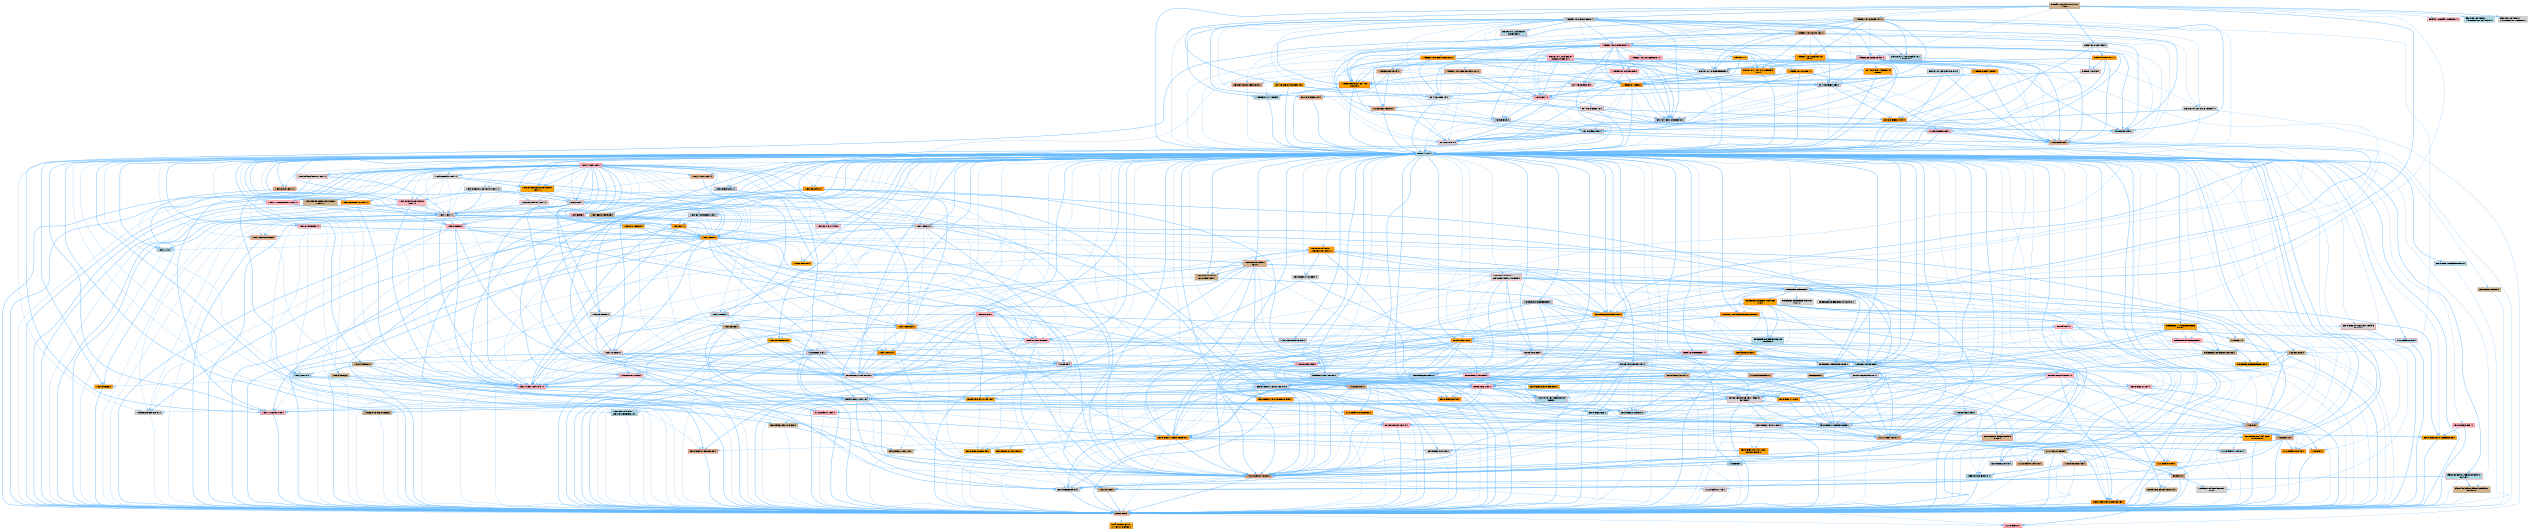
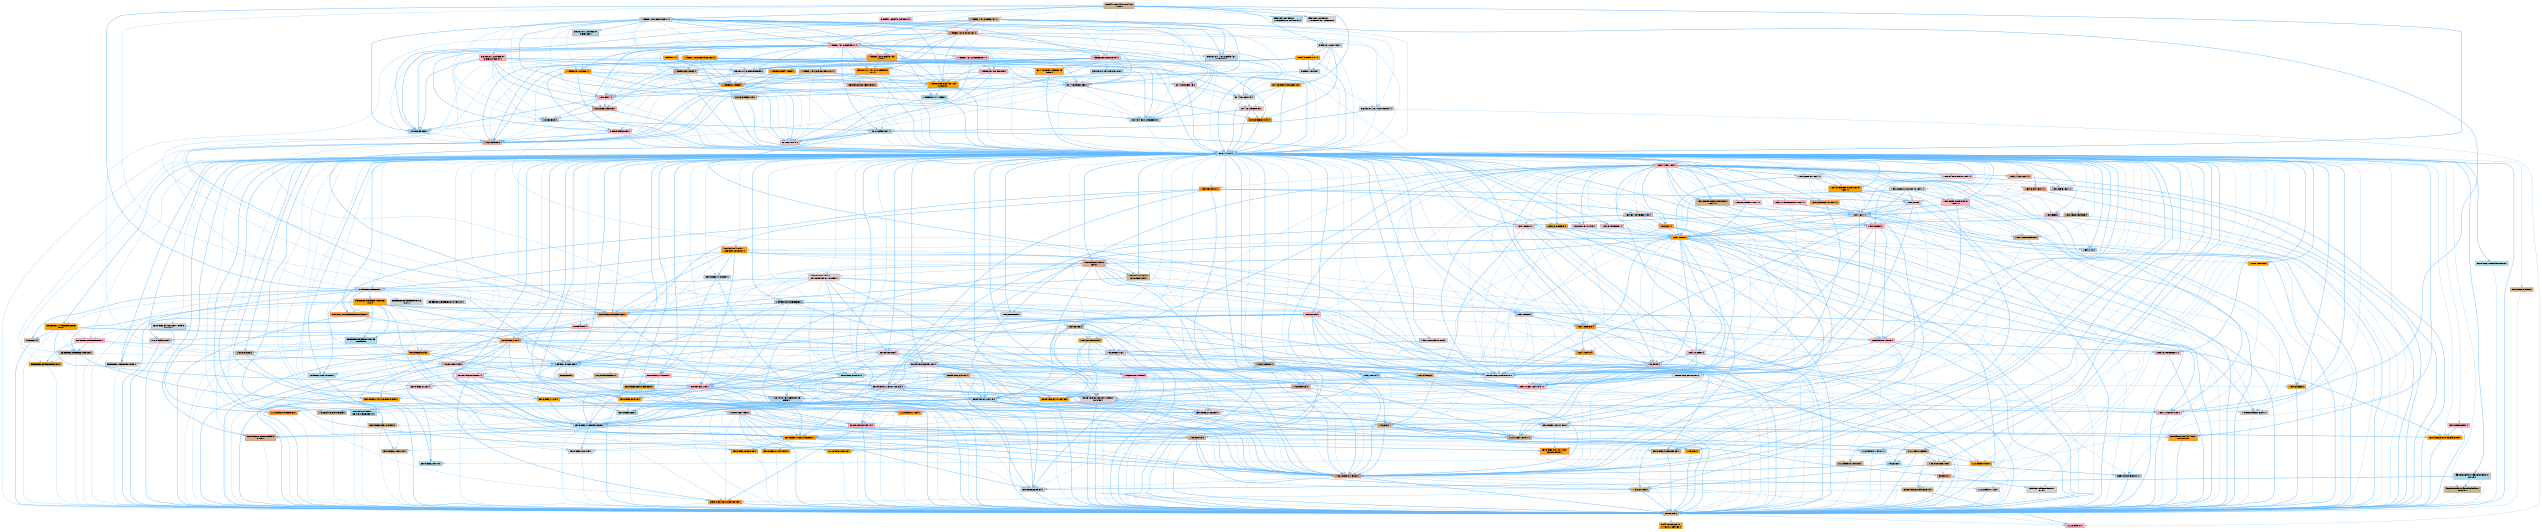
edge "Widgets/Views/STableRow.h" -> "Widgets/Input/SComboButton.h": now "Widgets/Views/STableRow.h" -> "Styling/SlateTypes.h"
edge "UObject/NameTypes.h" -> "Templates/UnrealTemplate.h": reversed
node "HAL/PlatformMath.h": fillcolor lightpink -> orange
